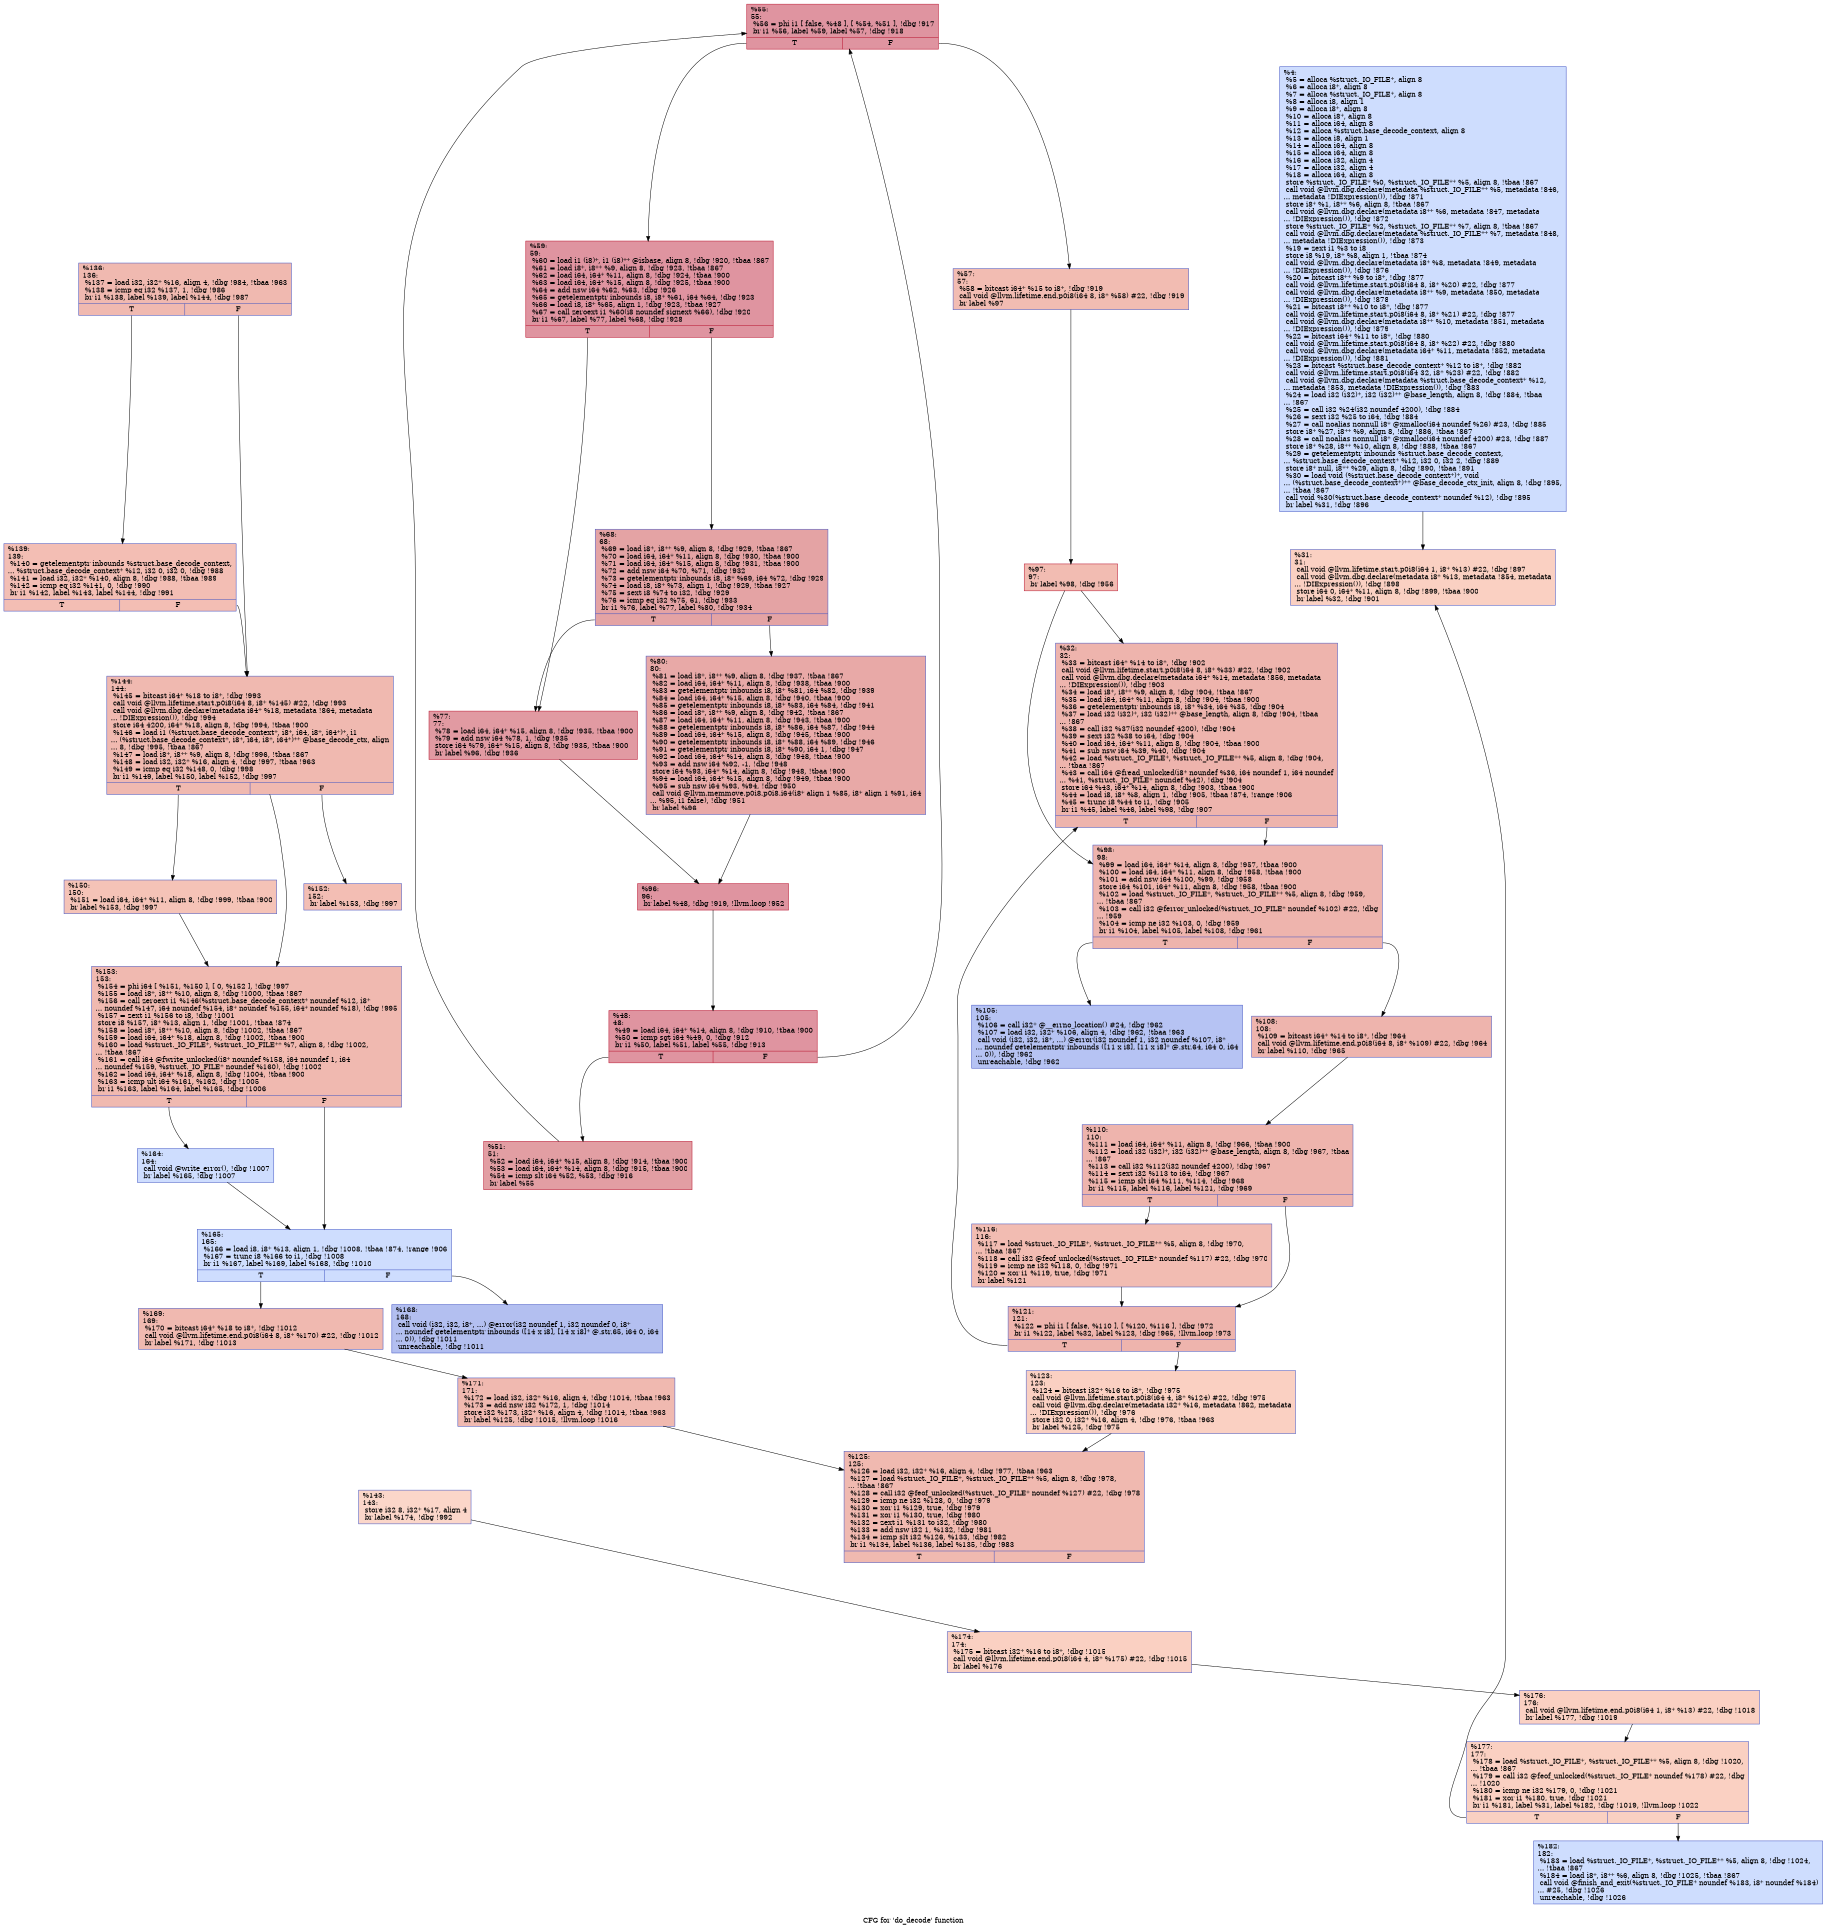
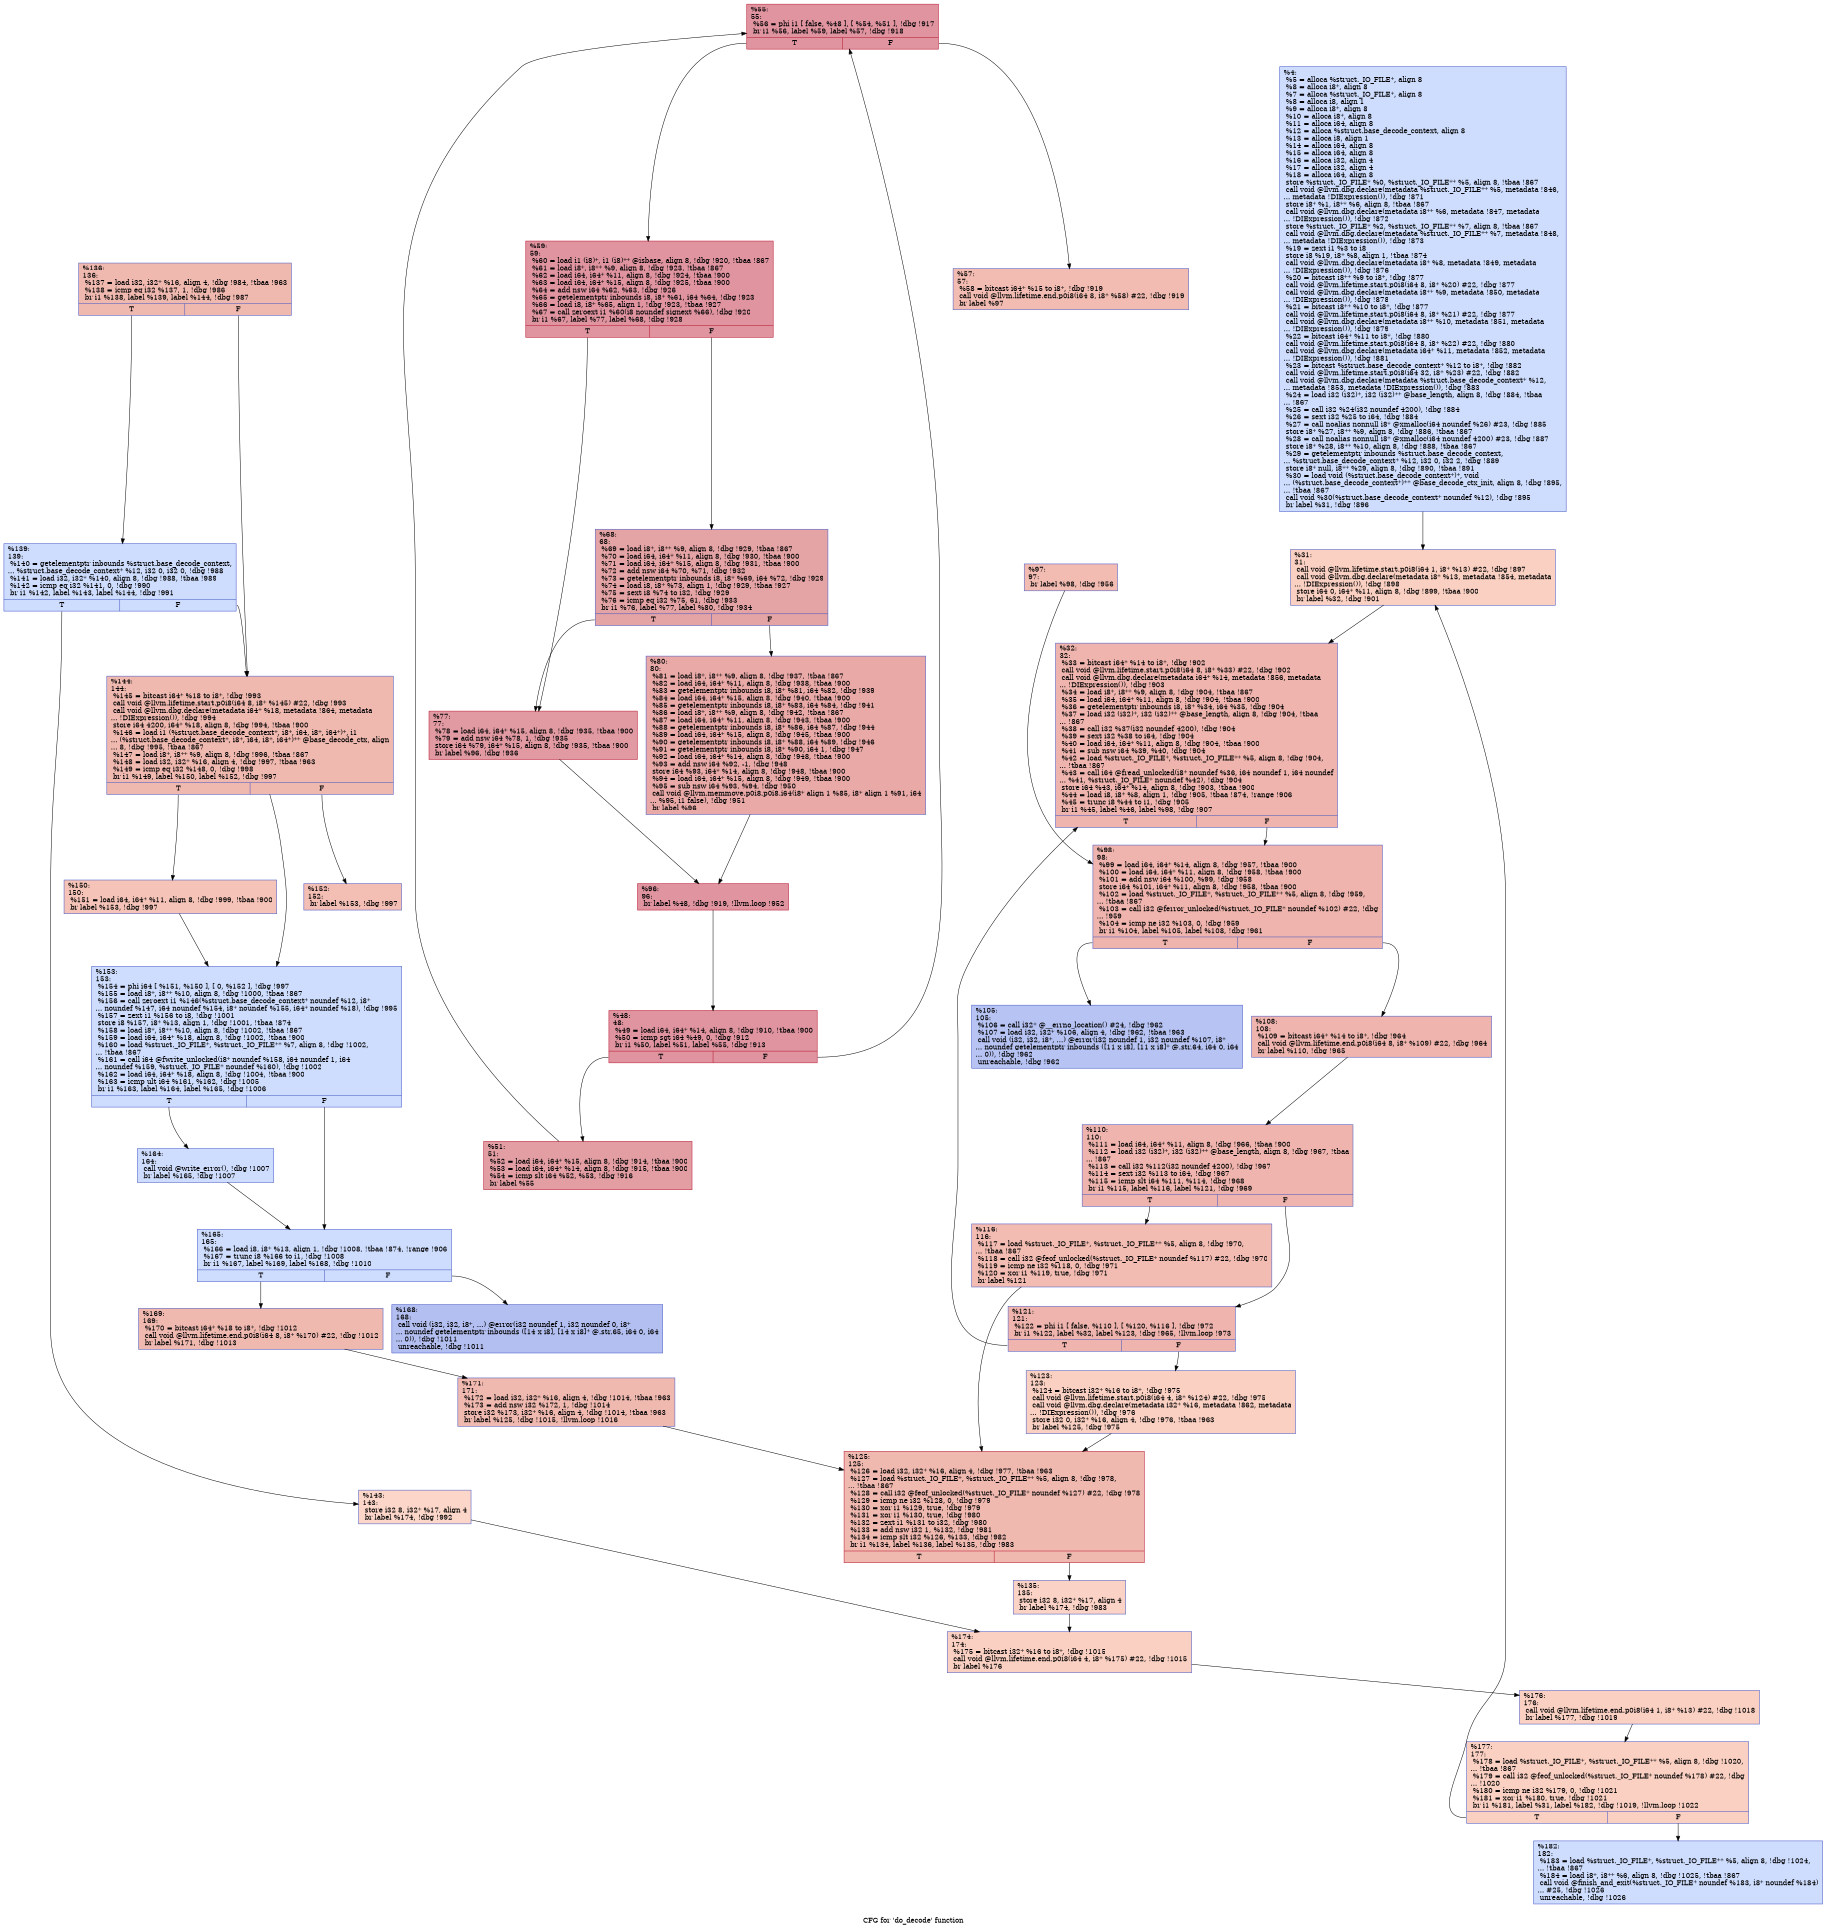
node "%4:": text "%6 = alloca i8*, align 8" -> "%8 = alloca i8*, align 8"
edge "%57:" -> "%97:": removed
node "%139:": fillcolor #e36c5570 -> #8fb1fe70
node "%97:": color #b70d28ff -> #3d50c3ff
edge "%97:" -> "%32:": now "%31:" -> "%32:"
node "%153:": fillcolor #de614d70 -> #8fb1fe70
edge "%139:" -> "%143:": added
edge "%116:" -> "%121:": now "%116:" -> "%125:"
node "%125:": color #3d50c3ff -> #b70d28ff
node "%135:": added
